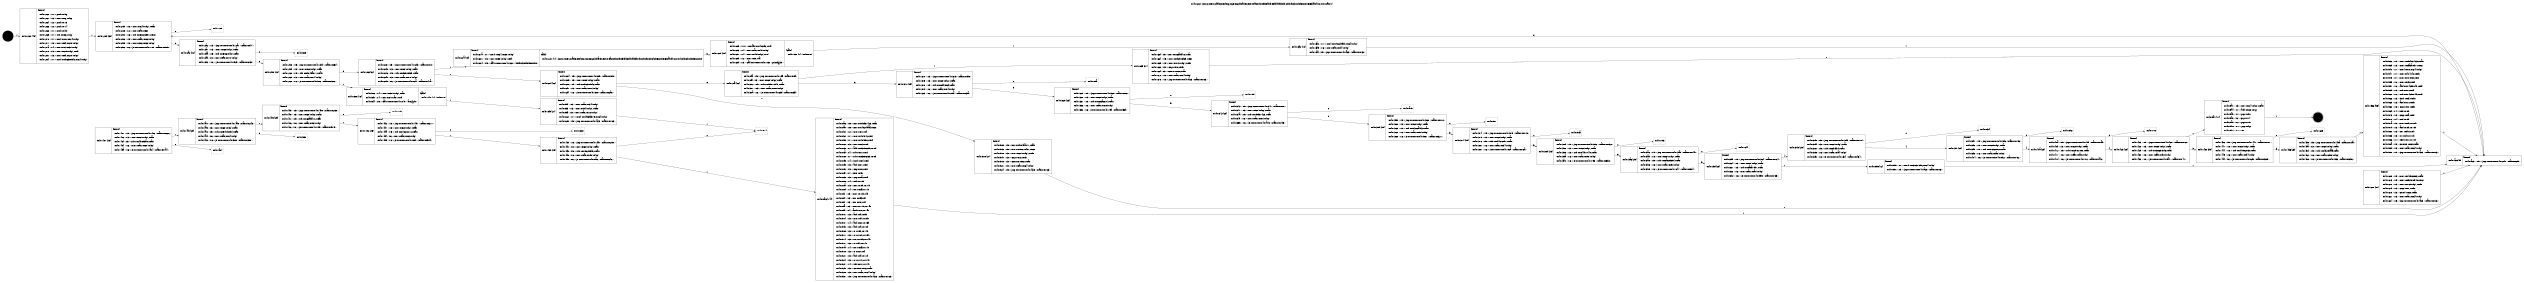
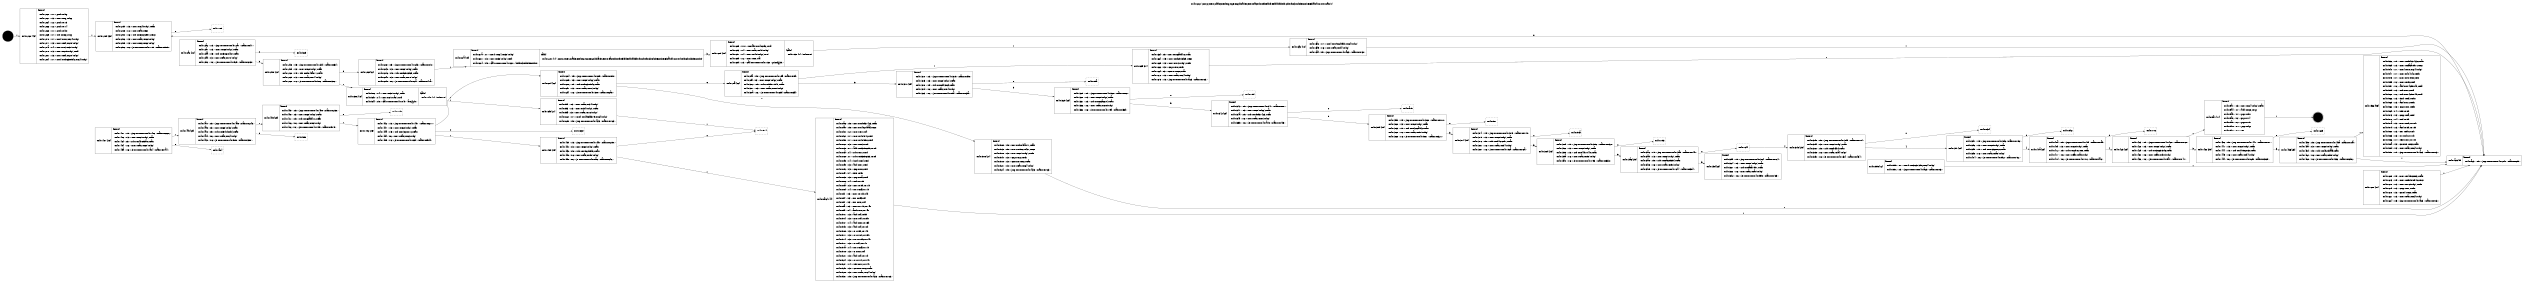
edge "0x40128b [23]" -> "0x4012a2 [22]": removed, label "9"
edge "0x4012ce [22]" -> "0x4012e4 [22]": now "0x4014d2 [25]" -> "0x4012e4 [22]"
edge "0x401936 [95]" -> "0x401a23 [5]": now "0x401455 [25]" -> "0x401a23 [5]"
edge "0x4013bf [25]" -> "0x4013d8 [25]": now "0x401644" -> "0x4013d8 [25]"
edge "0x4013bf [25]" -> "0x401995 [12]": removed, label "1"
